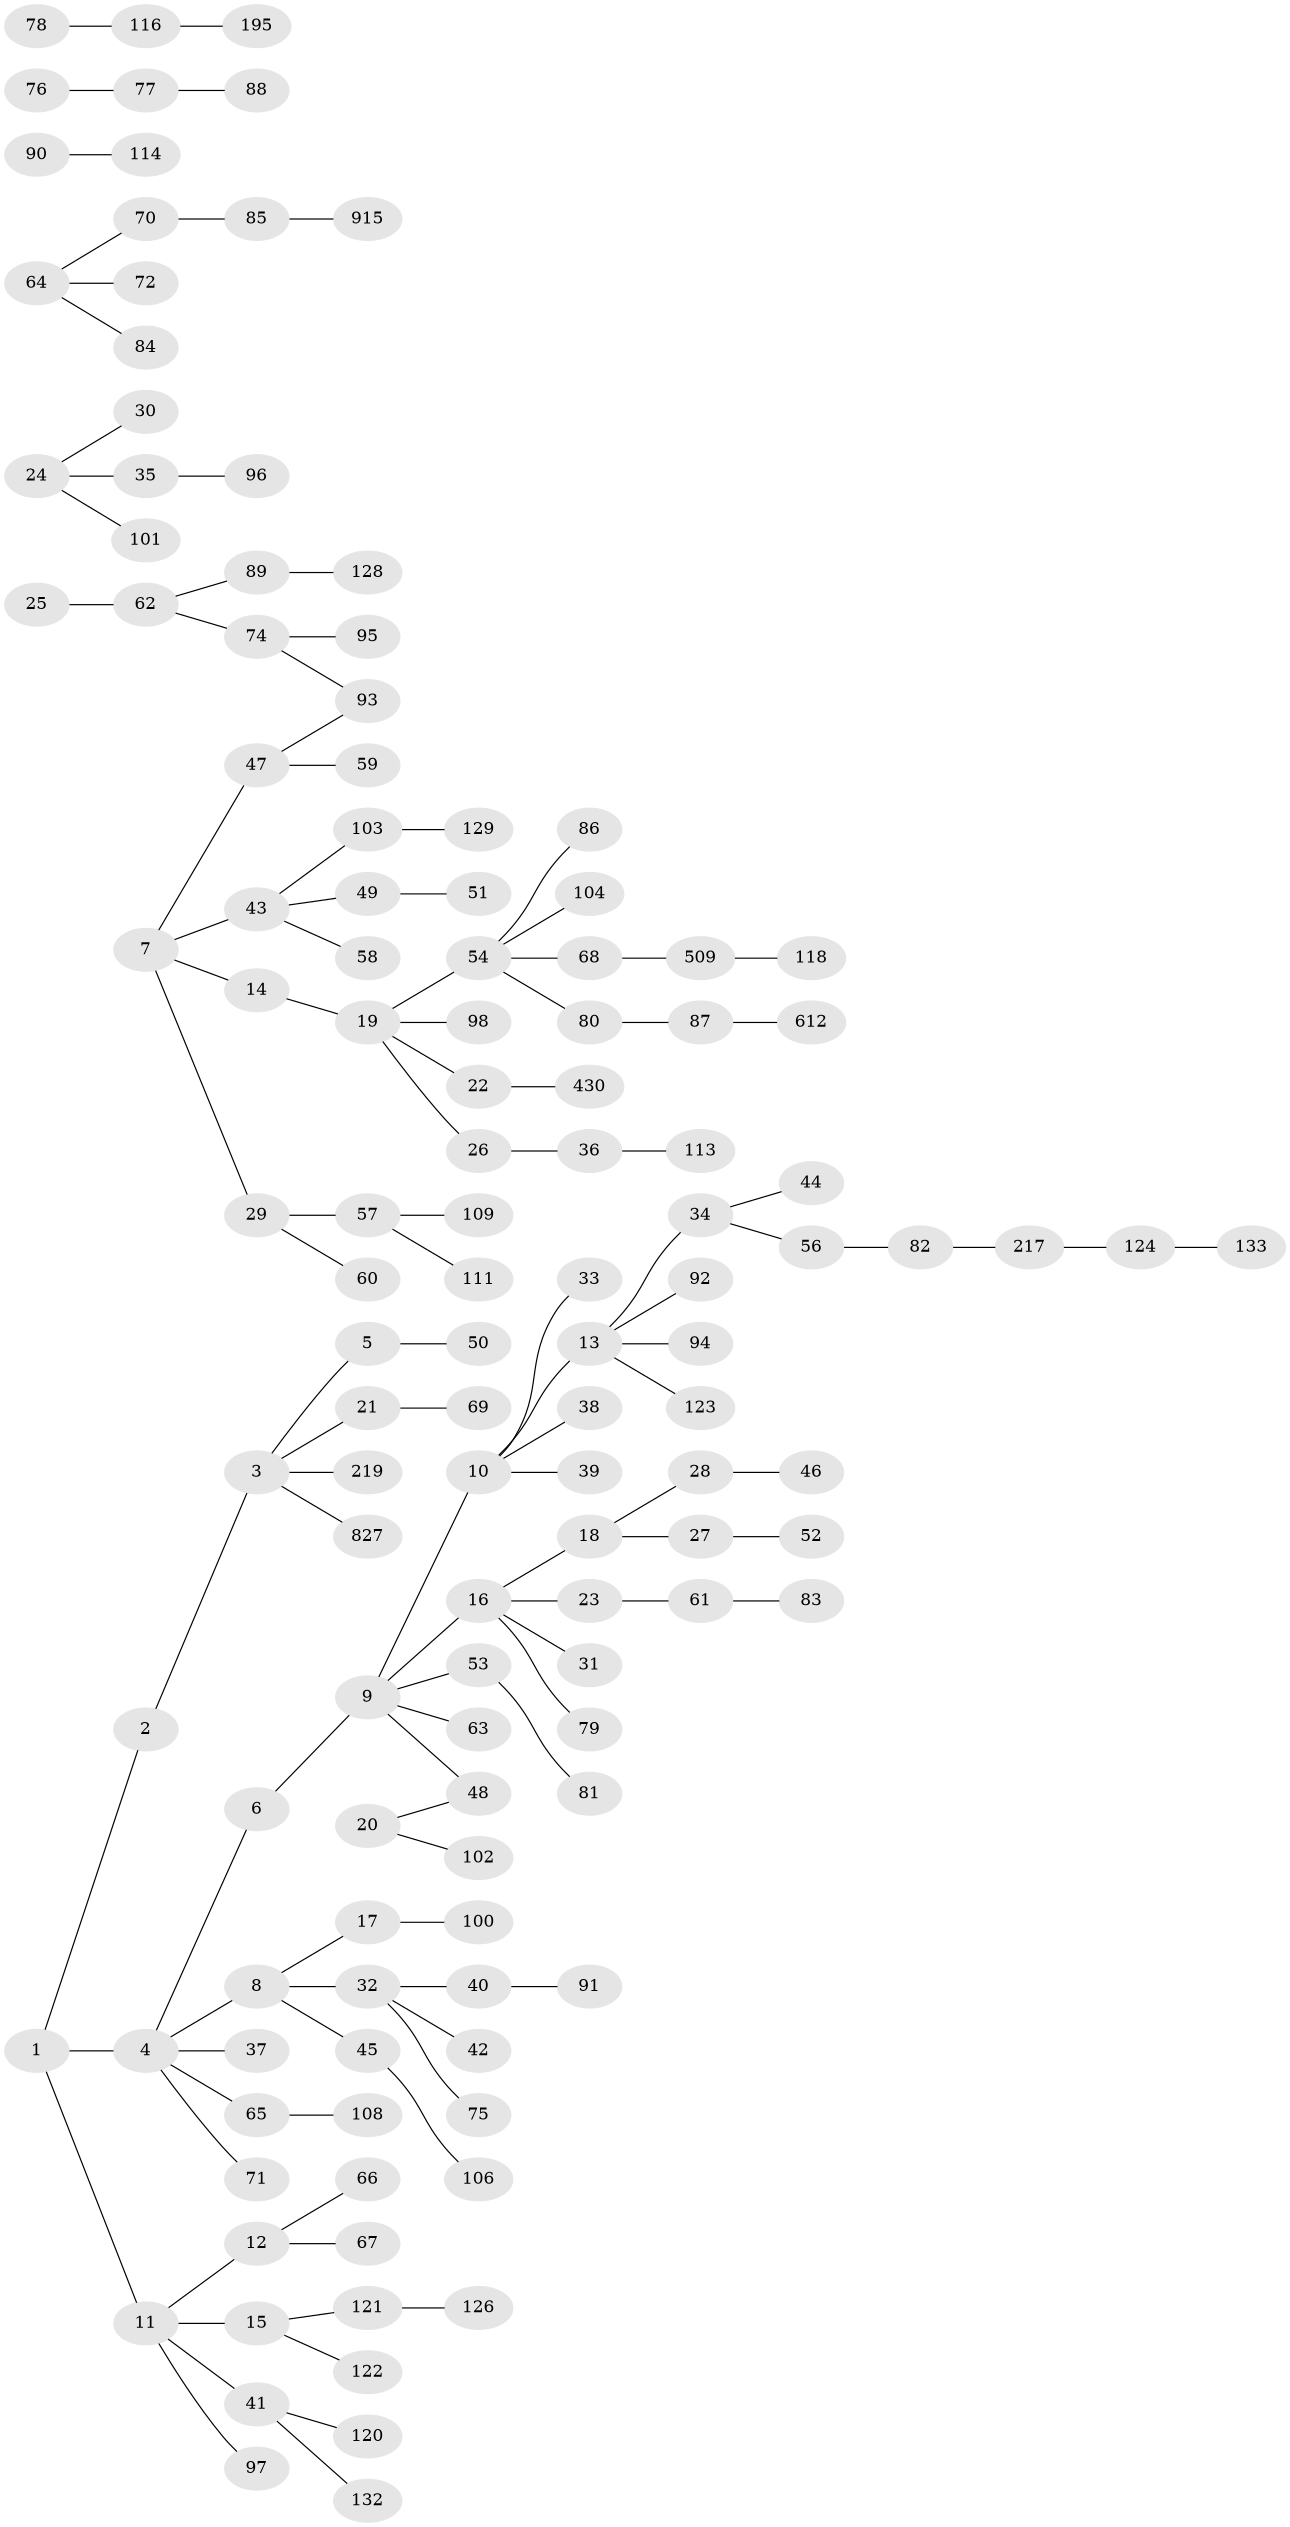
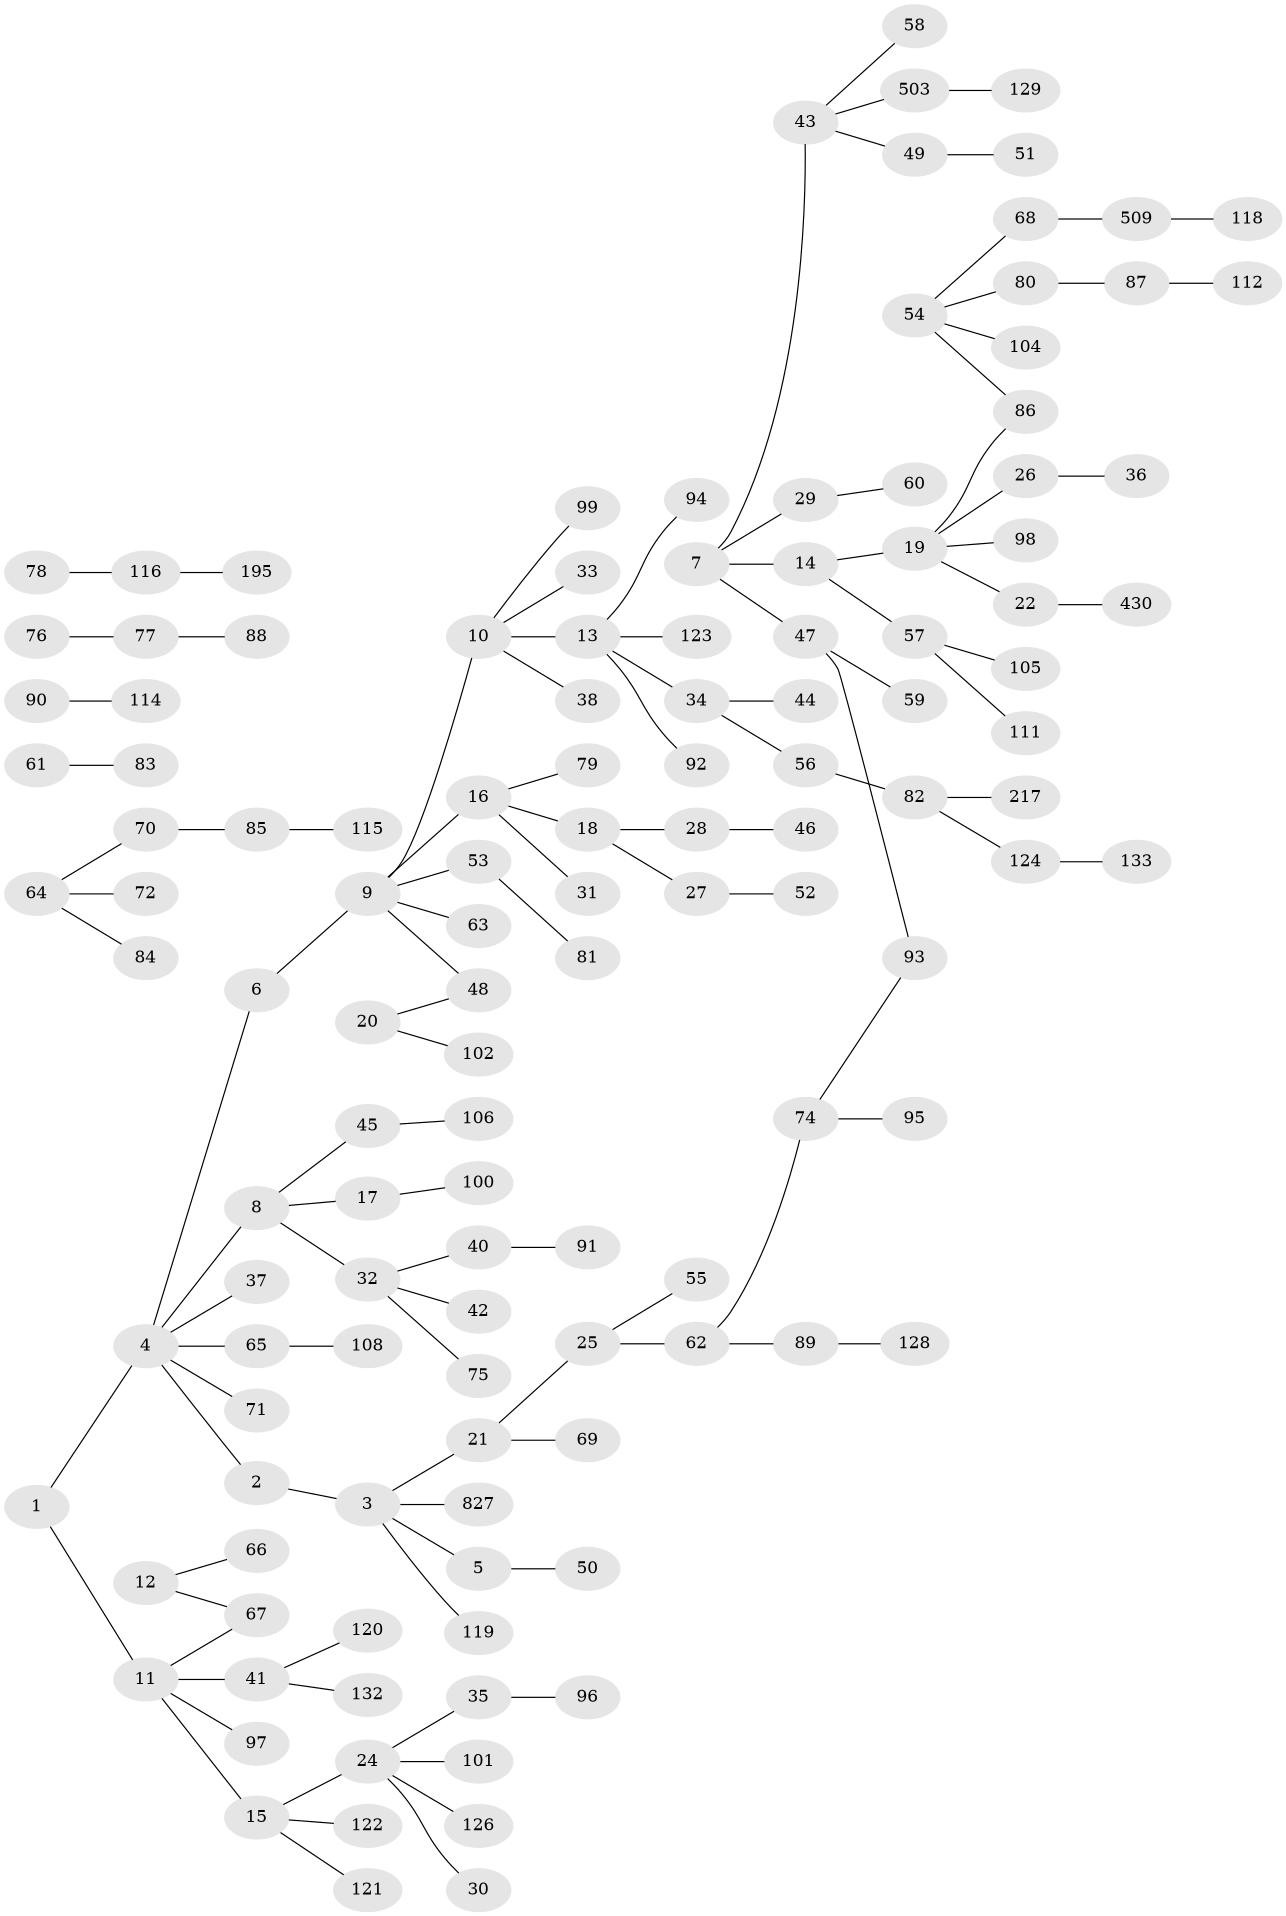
node "915": label "915" -> "115"
node "103": label "103" -> "503"
edge "54" -- "19": now "86" -- "19"
node "612": label "612" -> "112"
node "113": removed
edge "29" -- "57": now "14" -- "57"
node "109": label "109" -> "105"
edge "217" -- "124": now "82" -- "124"
node "55": added
edge "25" -- "21": added
node "219": label "219" -> "119"
node "39": label "39" -> "99"
node "23": removed
edge "24" -- "15": added
edge "2" -- "1": now "2" -- "4"
edge "12" -- "11": now "67" -- "11"
edge "121" -- "126": now "24" -- "126"
